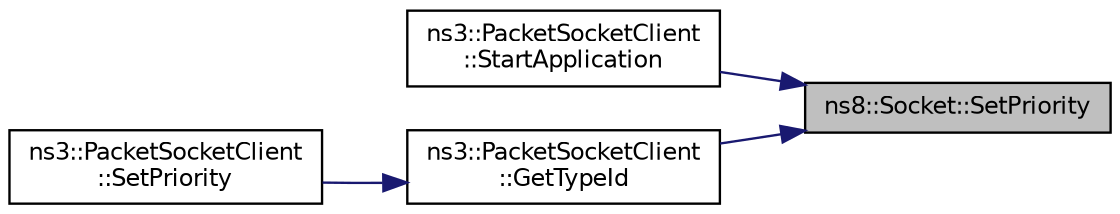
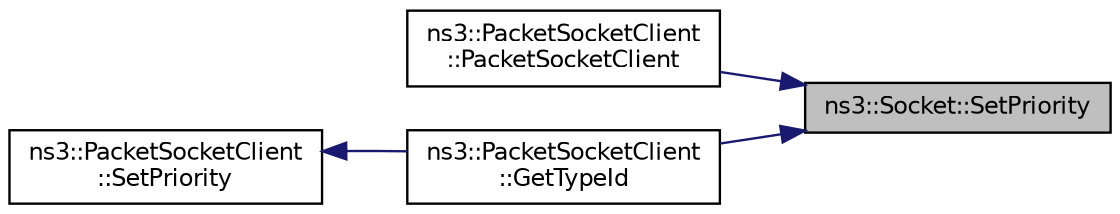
node "ns3::PacketSocketClient ::StartApplication": label "ns3::PacketSocketClient ::StartApplication" -> "ns3::PacketSocketClient ::PacketSocketClient"
node "ns8::Socket::SetPriority": label "ns8::Socket::SetPriority" -> "ns3::Socket::SetPriority"
edge "ns3::PacketSocketClient ::SetPriority" -> "ns3::PacketSocketClient ::GetTypeId": reversed
